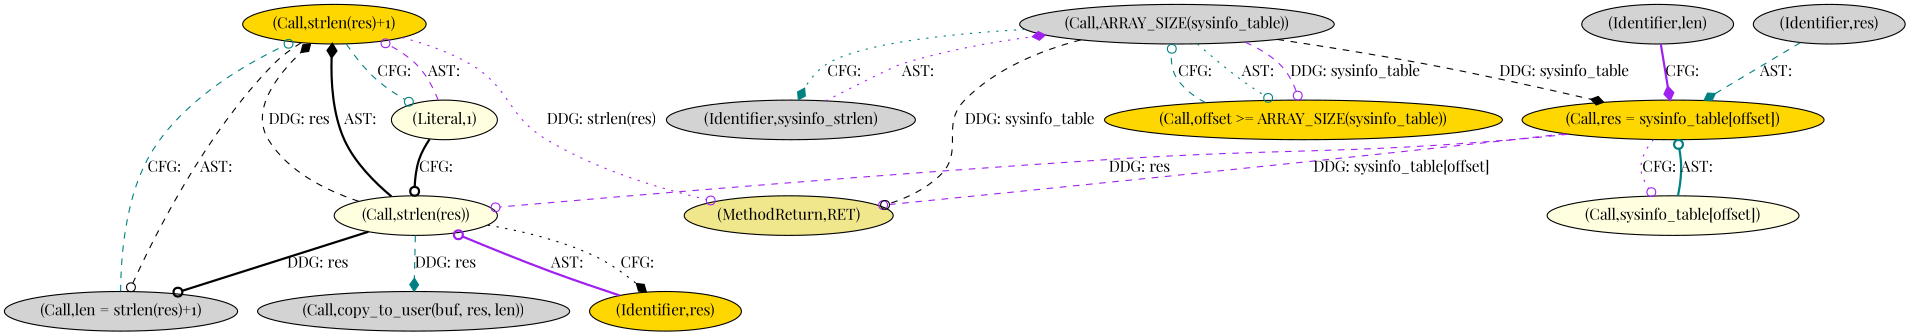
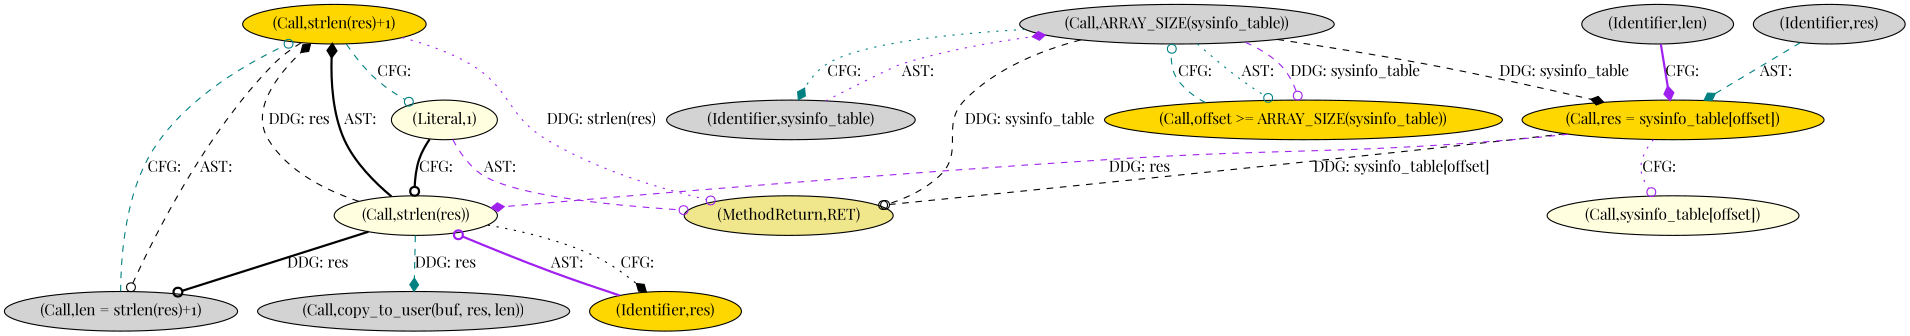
edge "(Literal,1)" -> "(Call,strlen(res)+1)": now "(Literal,1)" -> "(MethodReturn,RET)"
node "(Identifier,sysinfo_strlen)": label "(Identifier,sysinfo_strlen)" -> "(Identifier,sysinfo_table)"
edge "(Call,res = sysinfo_table[offset])" -> "(Call,strlen(res))": arrowhead odot -> diamond
edge "(Call,res = sysinfo_table[offset])" -> "(MethodReturn,RET)": color purple -> black
edge "(Call,sysinfo_table[offset])" -> "(Call,res = sysinfo_table[offset])": removed, label "AST:"
